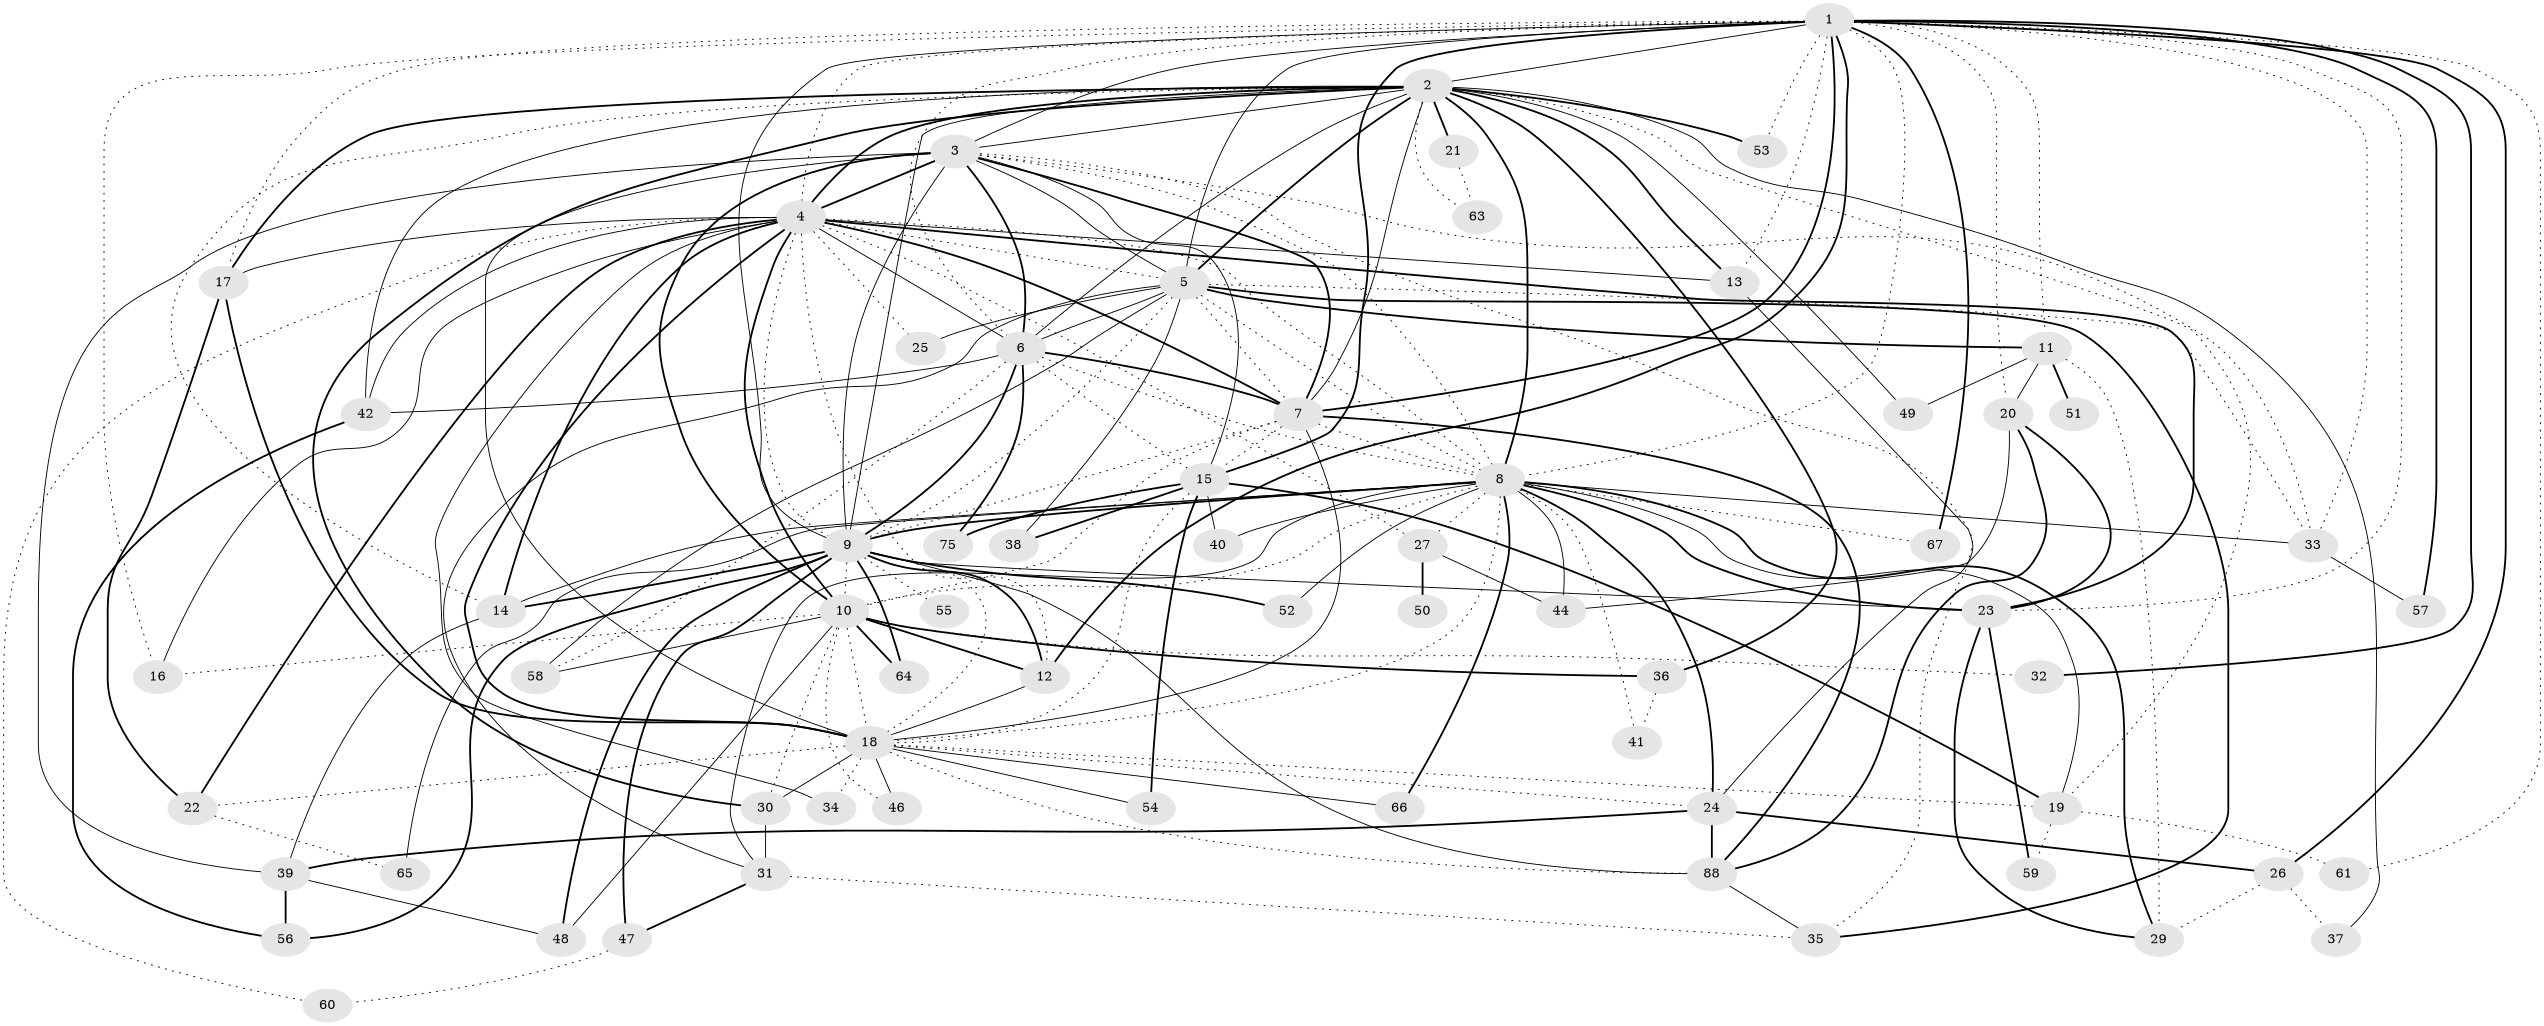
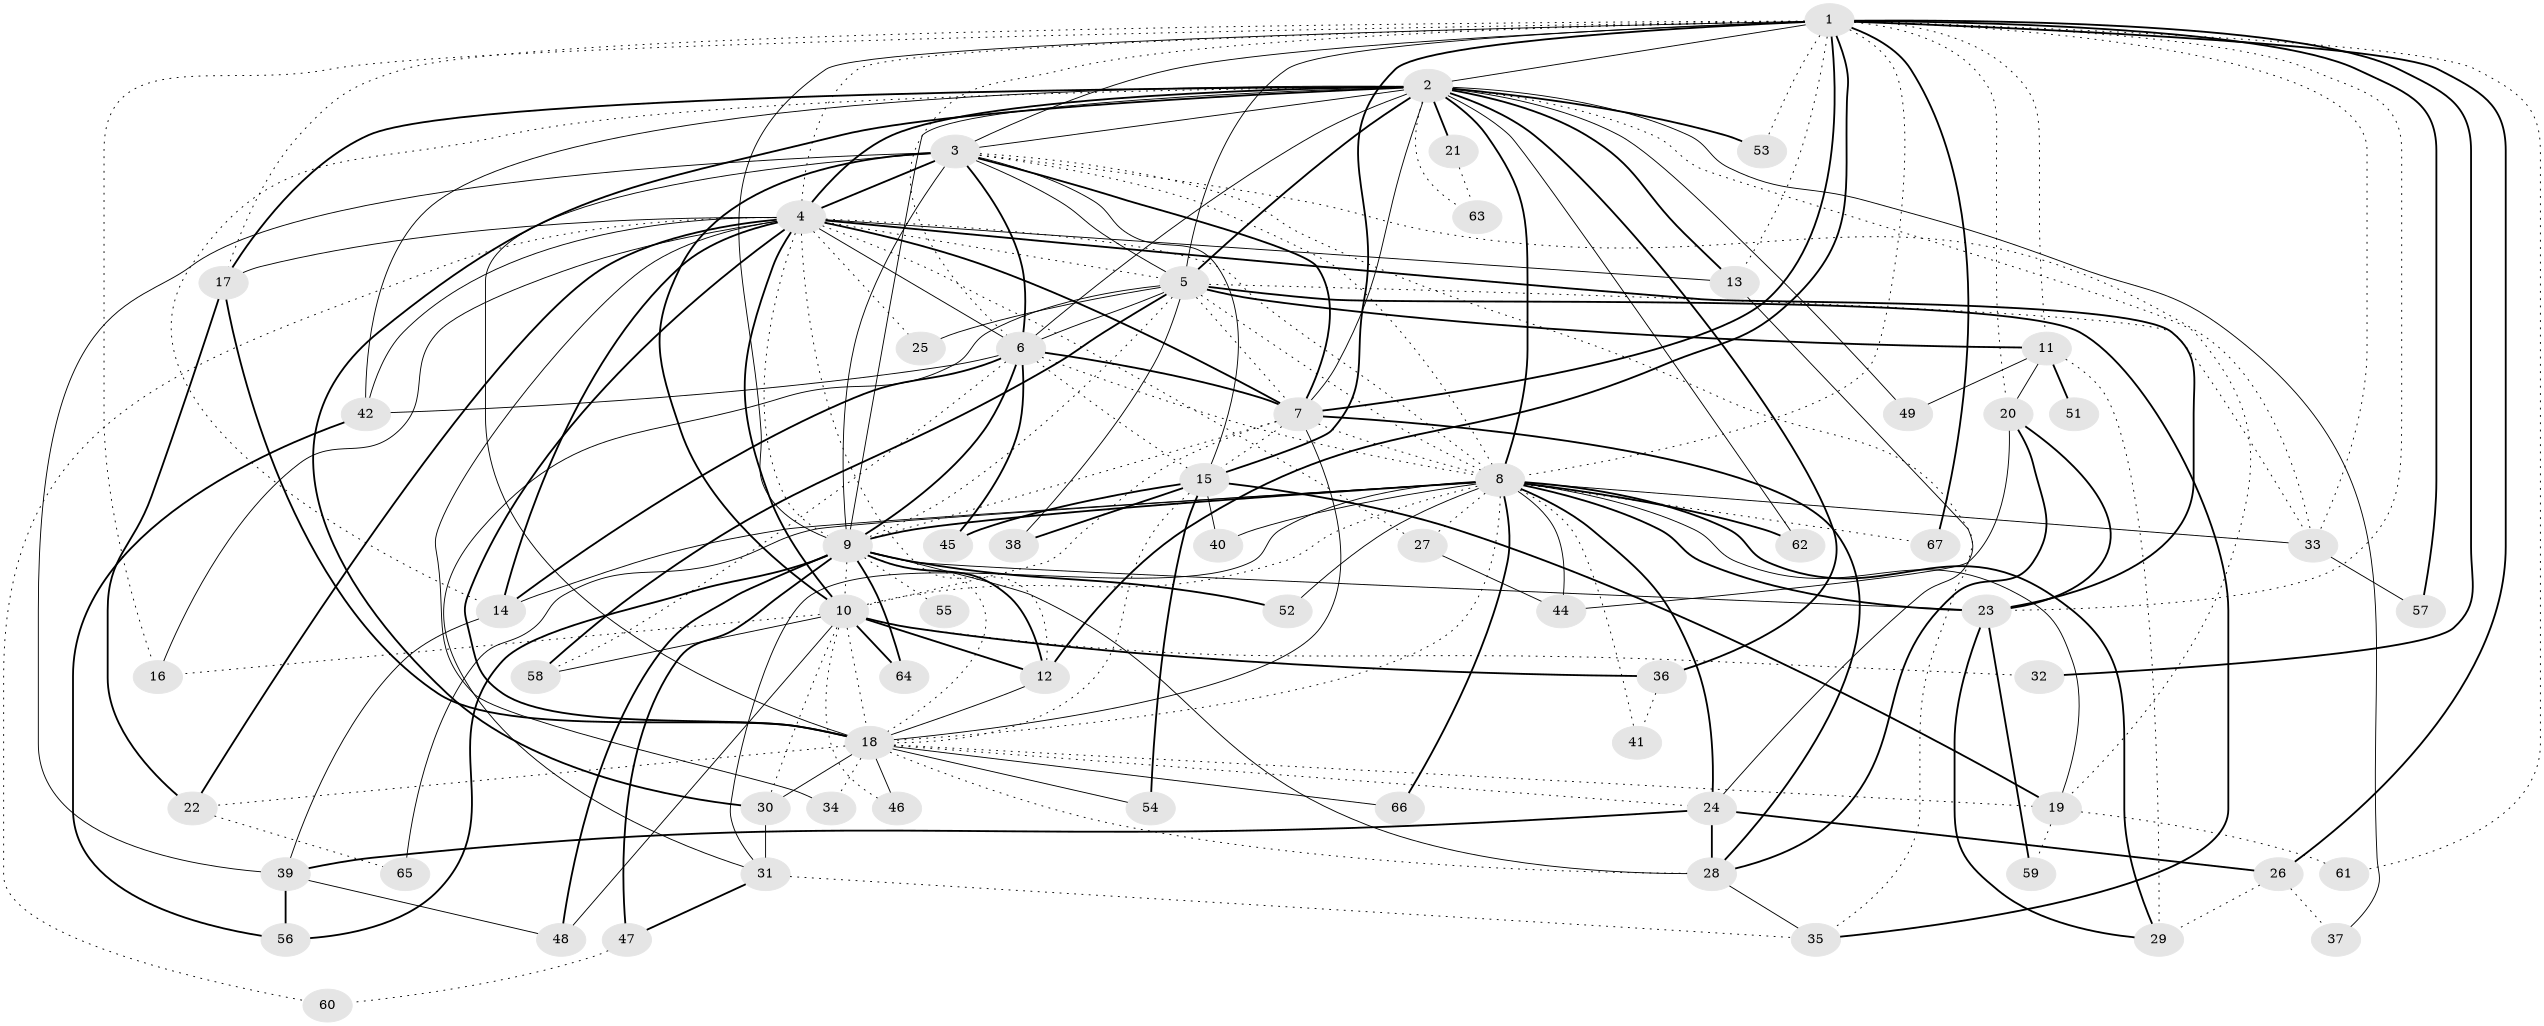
edge "5" -- "58": style solid -> bold
node "75": label "75" -> "45"
node "62": added
edge "9" -- "14": now "6" -- "14"
node "50": removed
node "88": label "88" -> "28"
